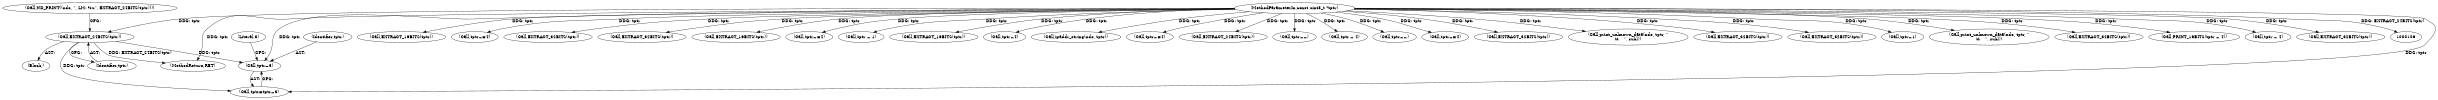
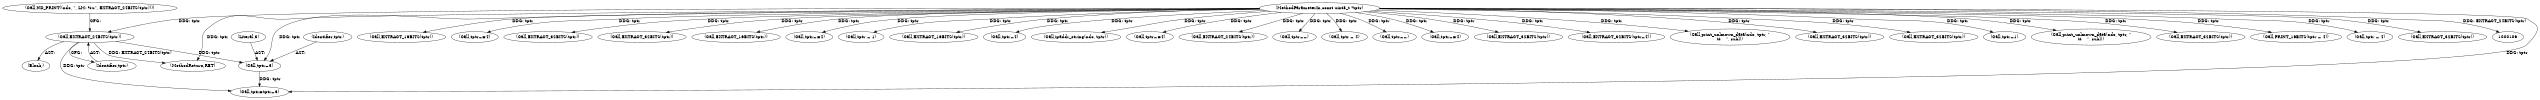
node "(Call,EXTRACT_32BITS(tptr+4))": added
edge "(Literal,3)" -> "(Call,tptr+3)": label "CFG: " -> "AST: "
edge "(Call,tptr+3)" -> "(Call,tptr=tptr+3)": label "AST: " -> "DDG: tptr"
edge "(Call,tptr=tptr+3)" -> "(Call,tptr+3)": removed, label "CFG:"
